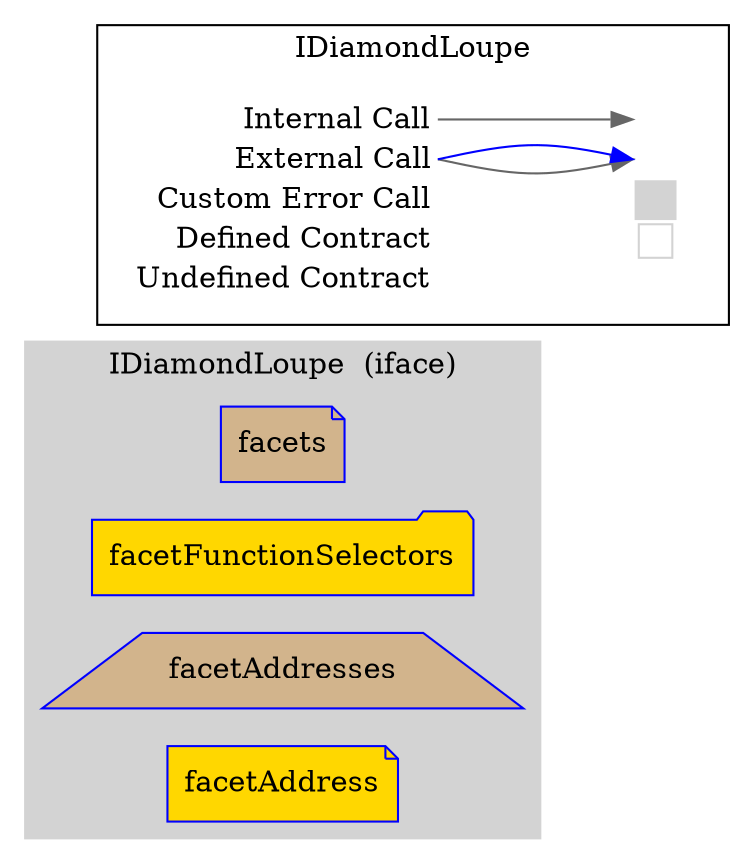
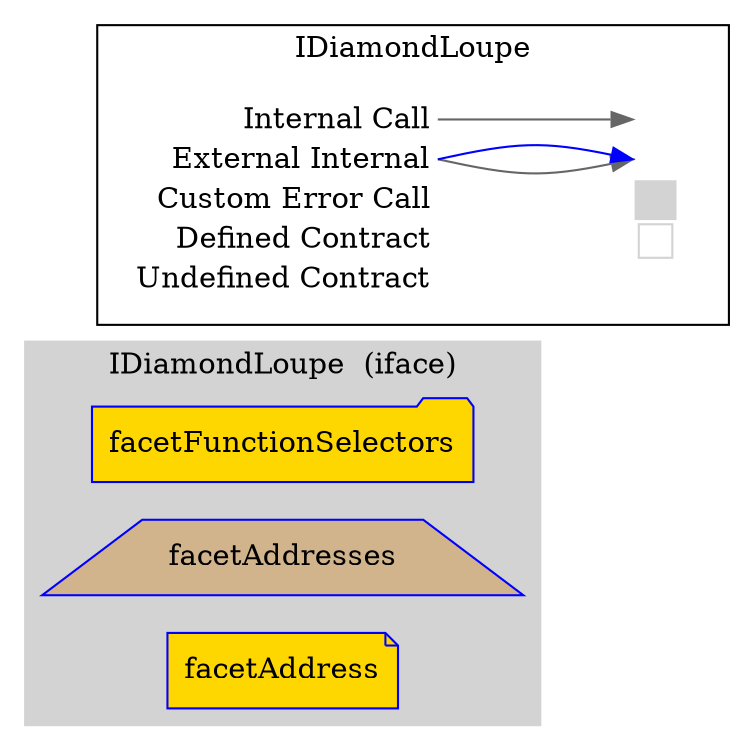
node "Internal Call": text "External Call" -> "External Internal"
node "facets": removed
